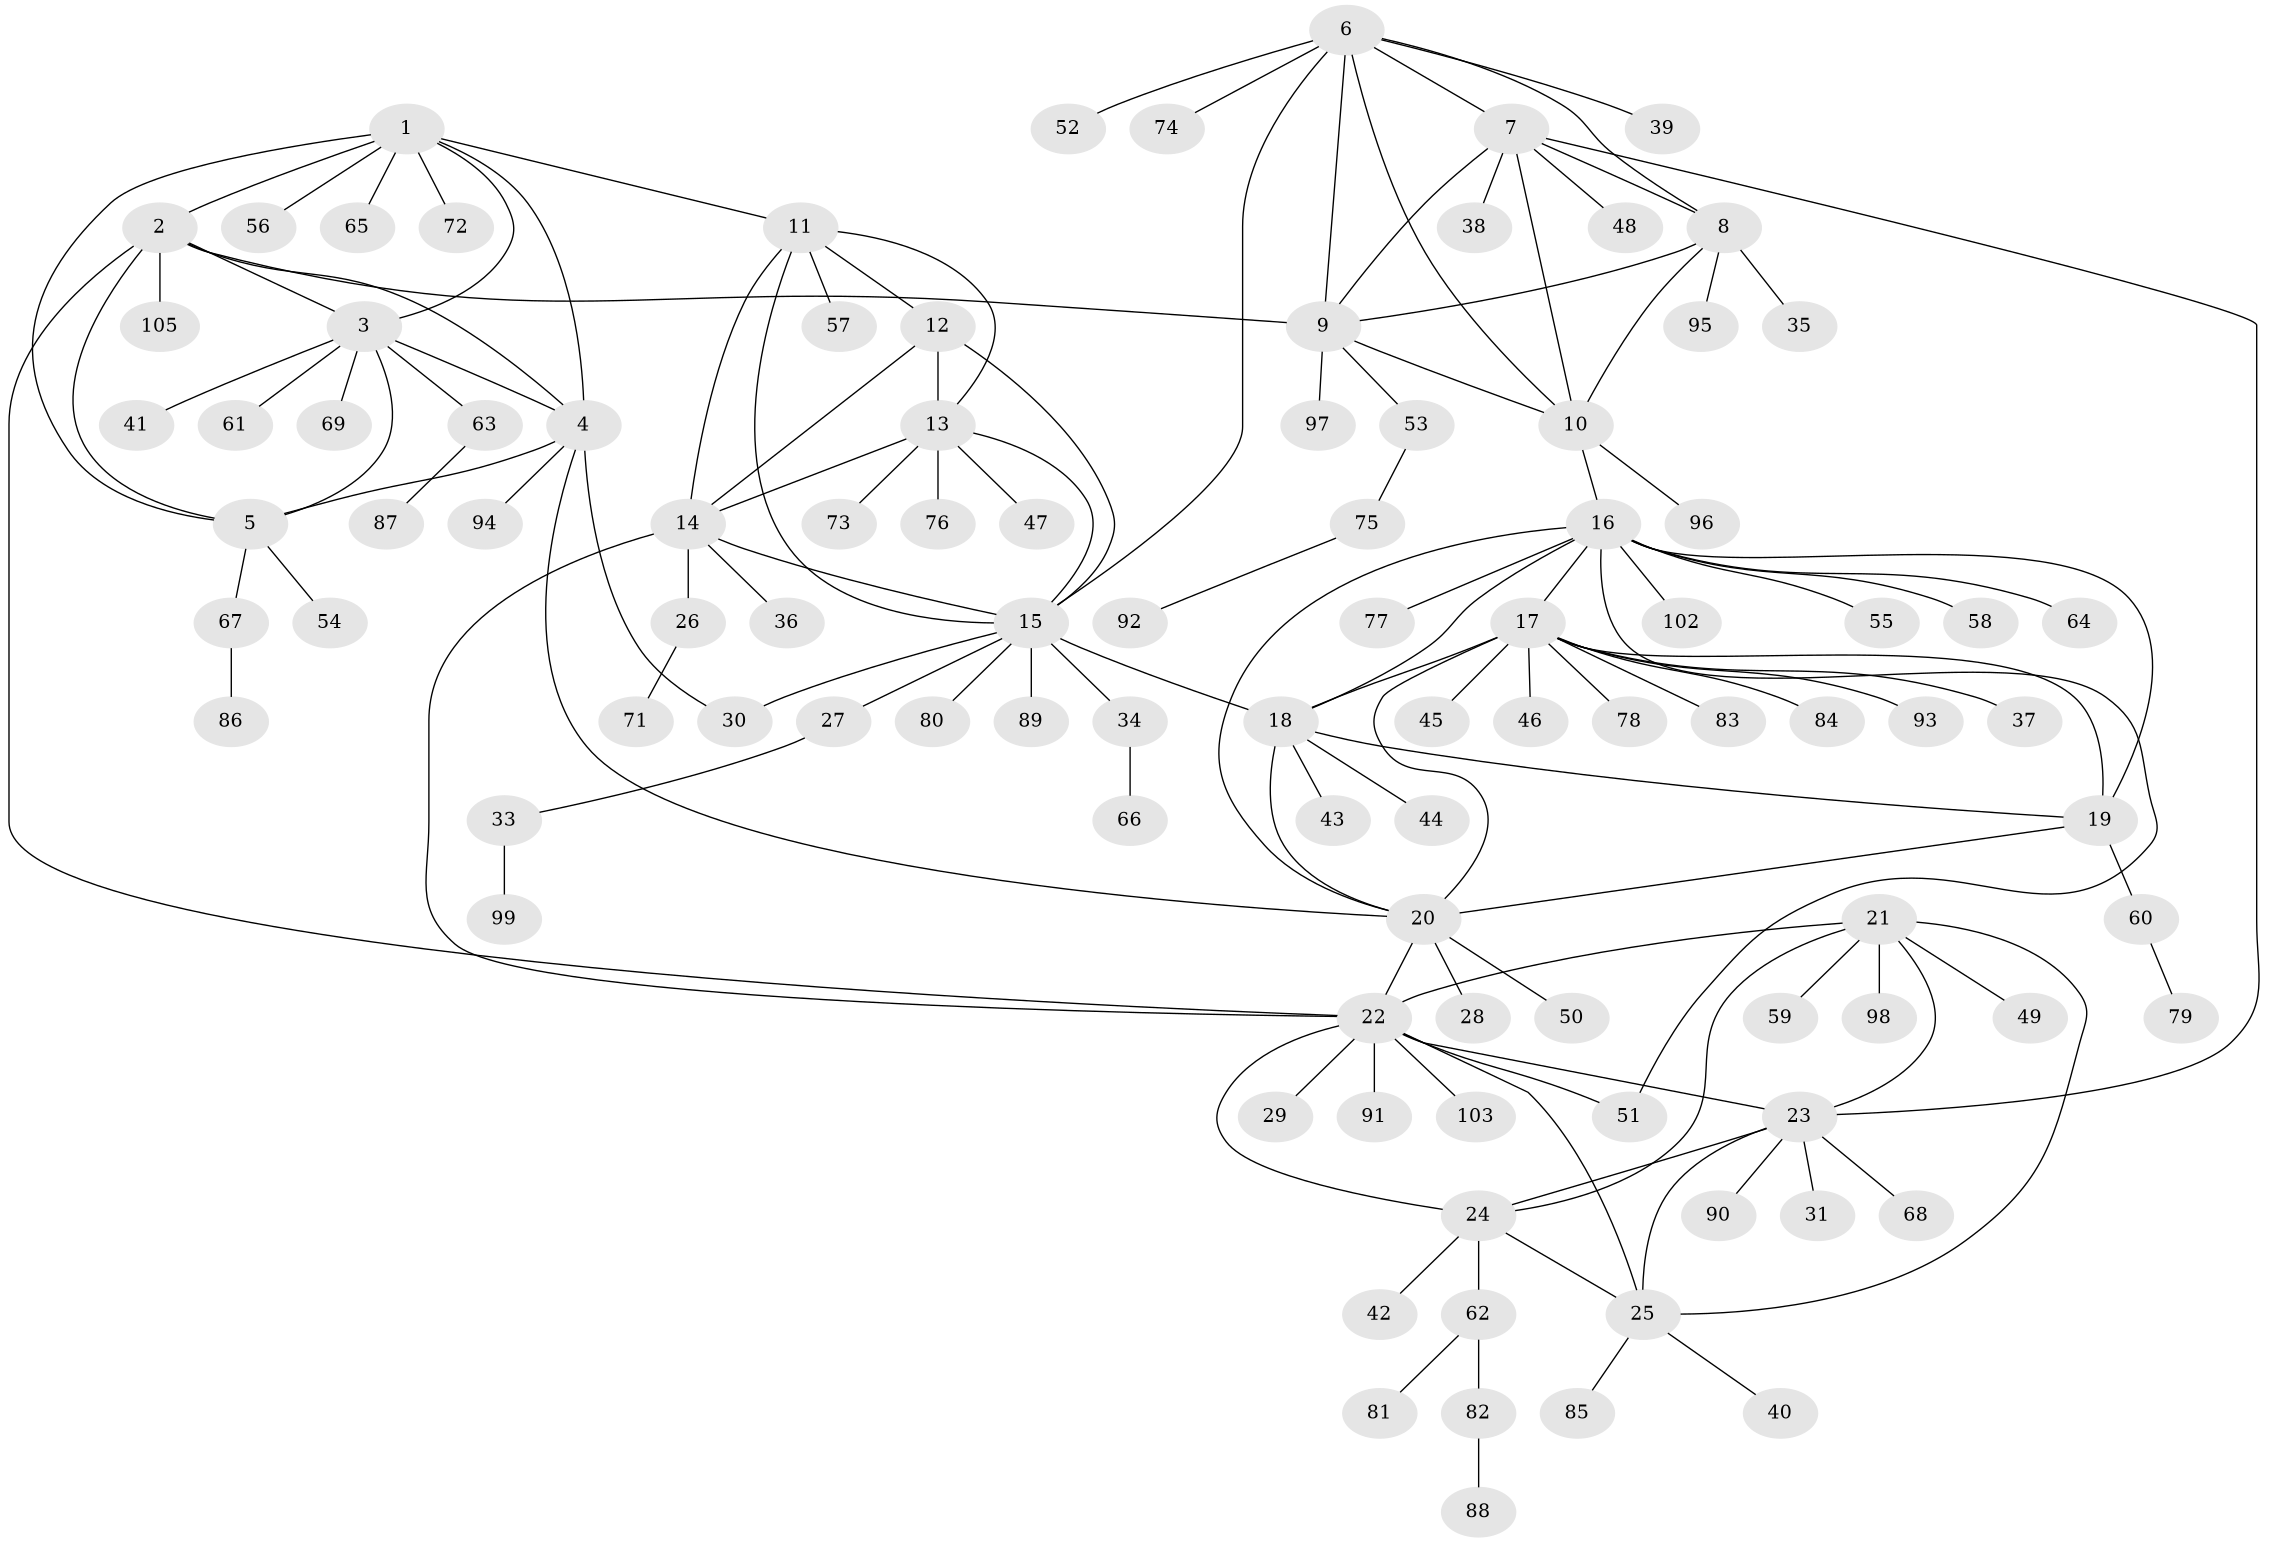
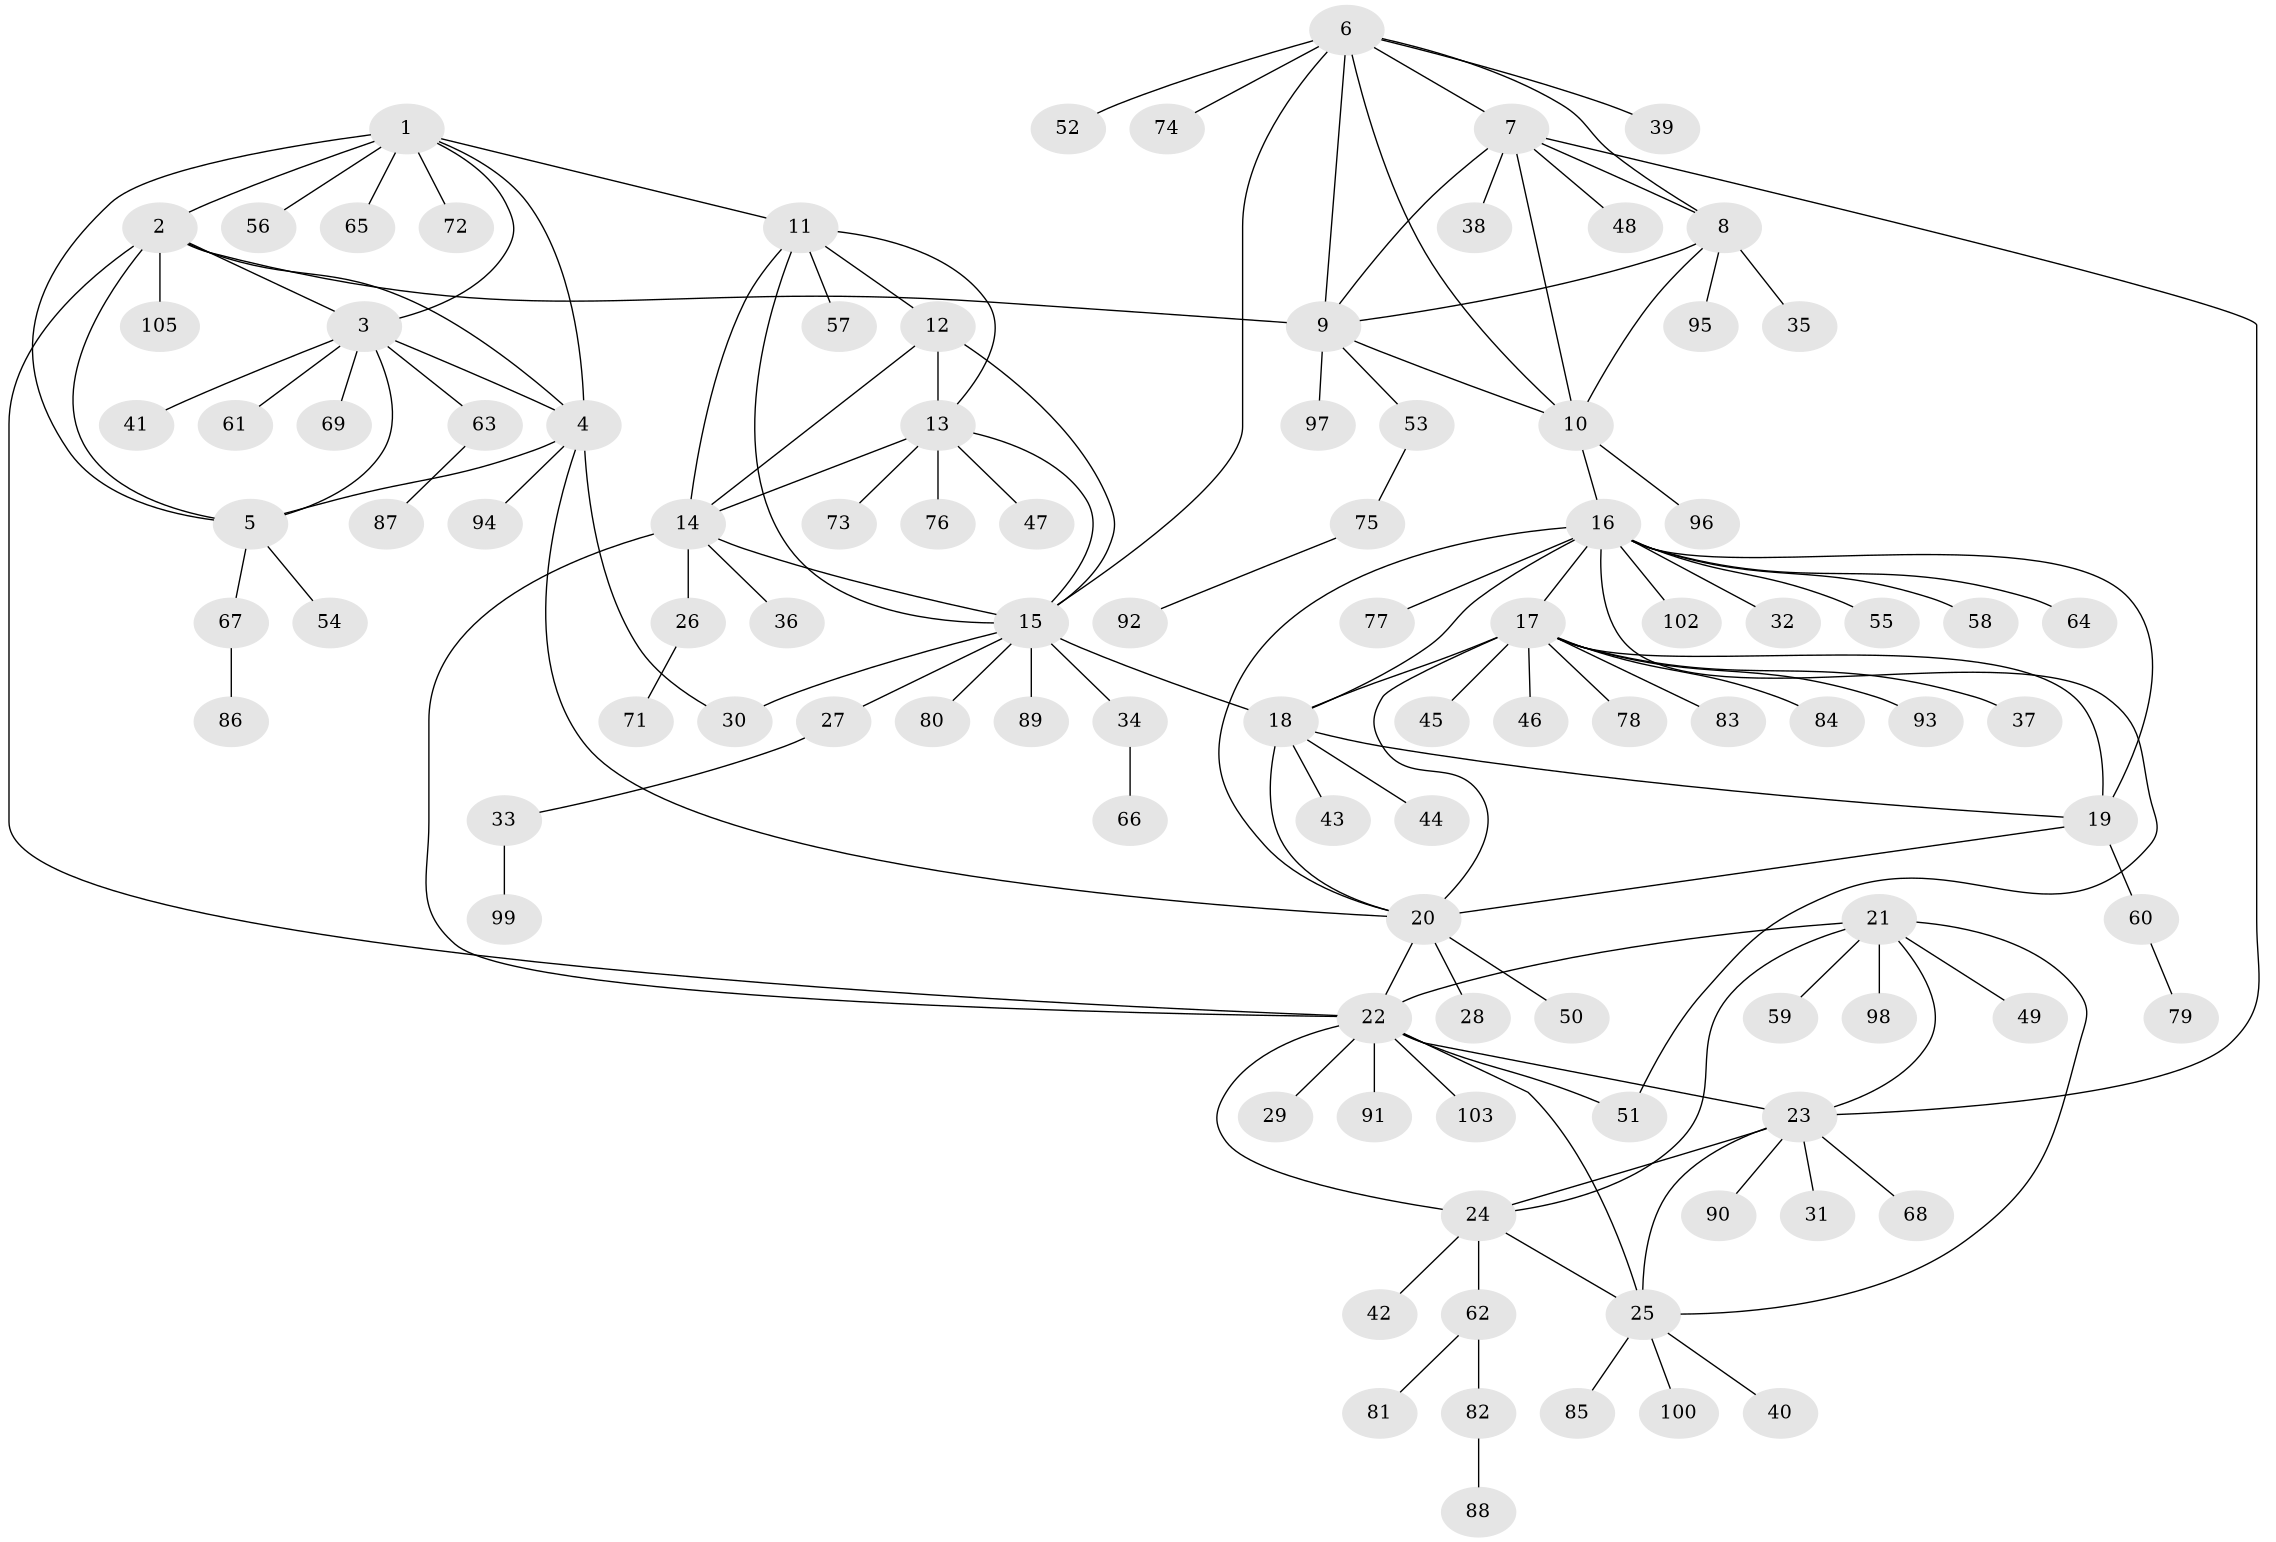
node "32": added
node "100": added
